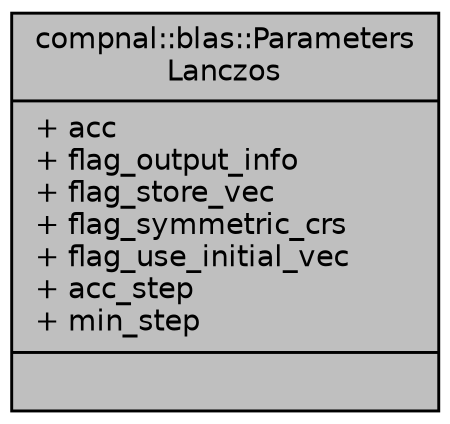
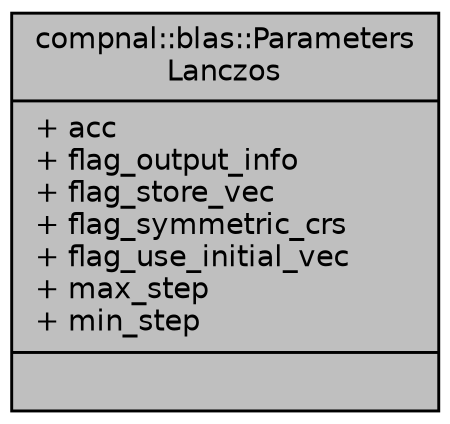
node "compnal::blas::Parameters": text "+ acc_step" -> "+ max_step"
